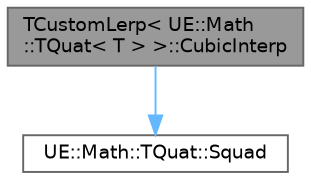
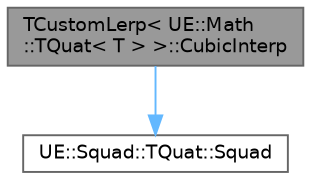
node "UE::Math::TQuat::Squad": label "UE::Math::TQuat::Squad" -> "UE::Squad::TQuat::Squad"
